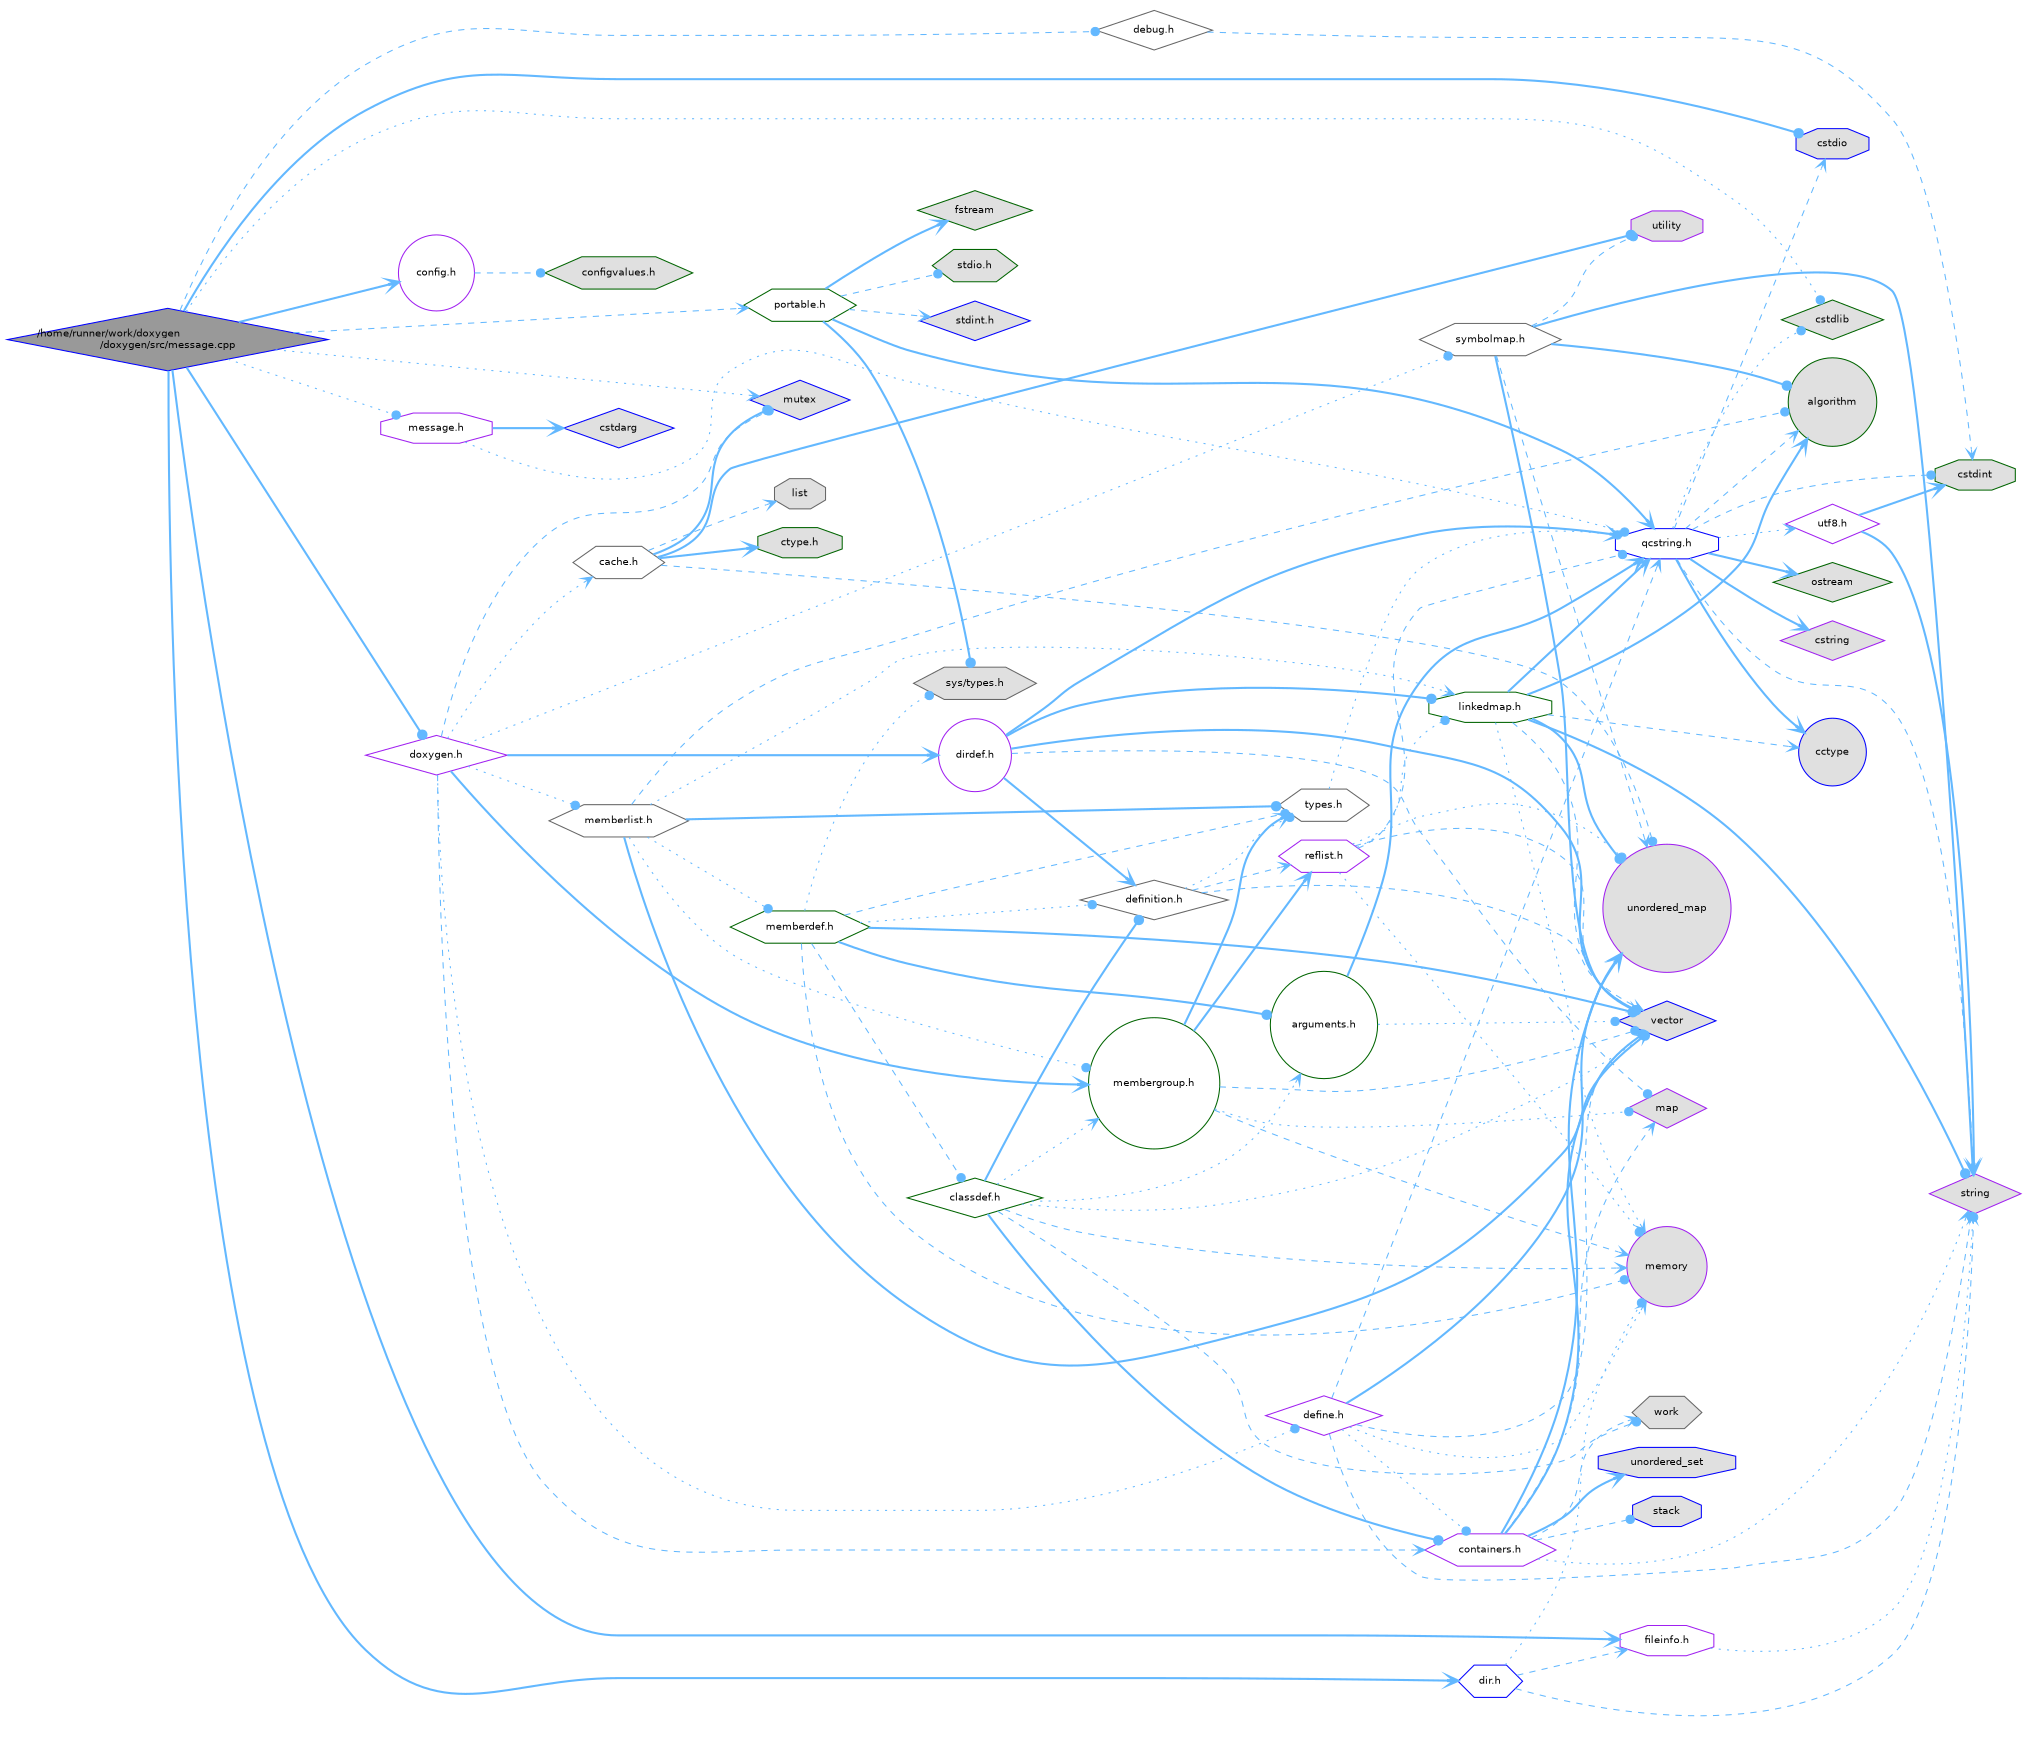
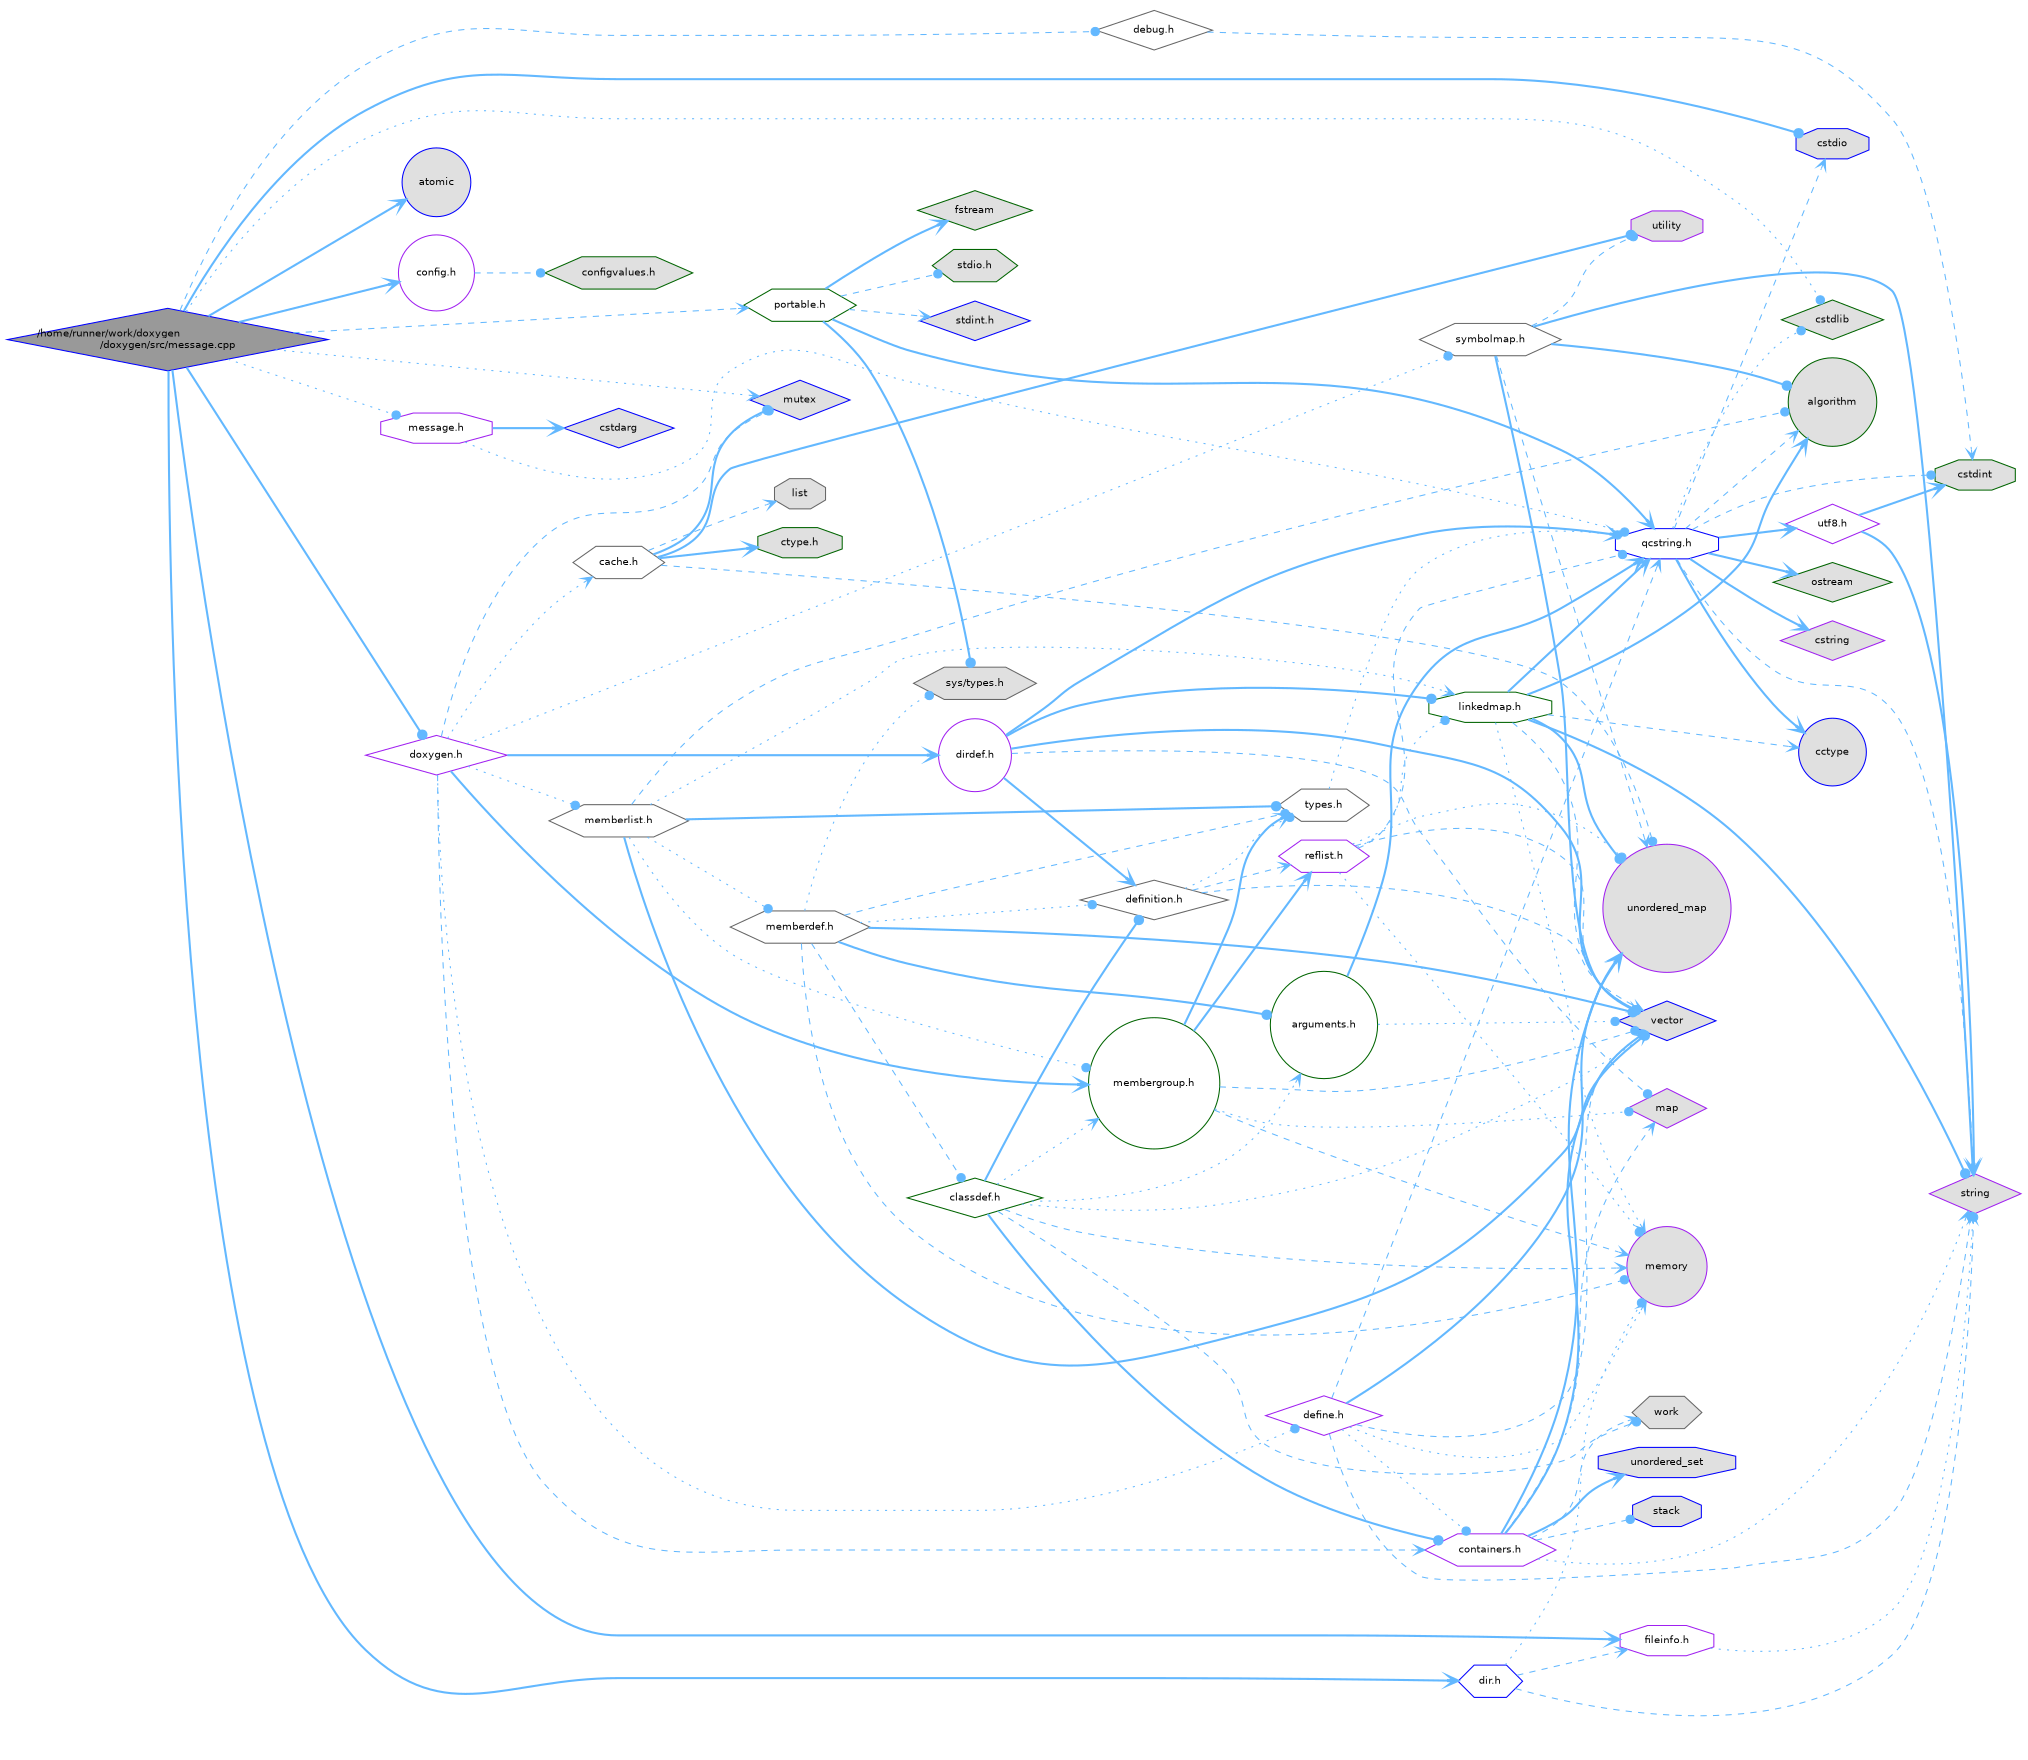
node "atomic": added
edge "qcstring.h" -> "utf8.h": style dotted -> bold
node "memberdef.h": color darkgreen -> gray40
